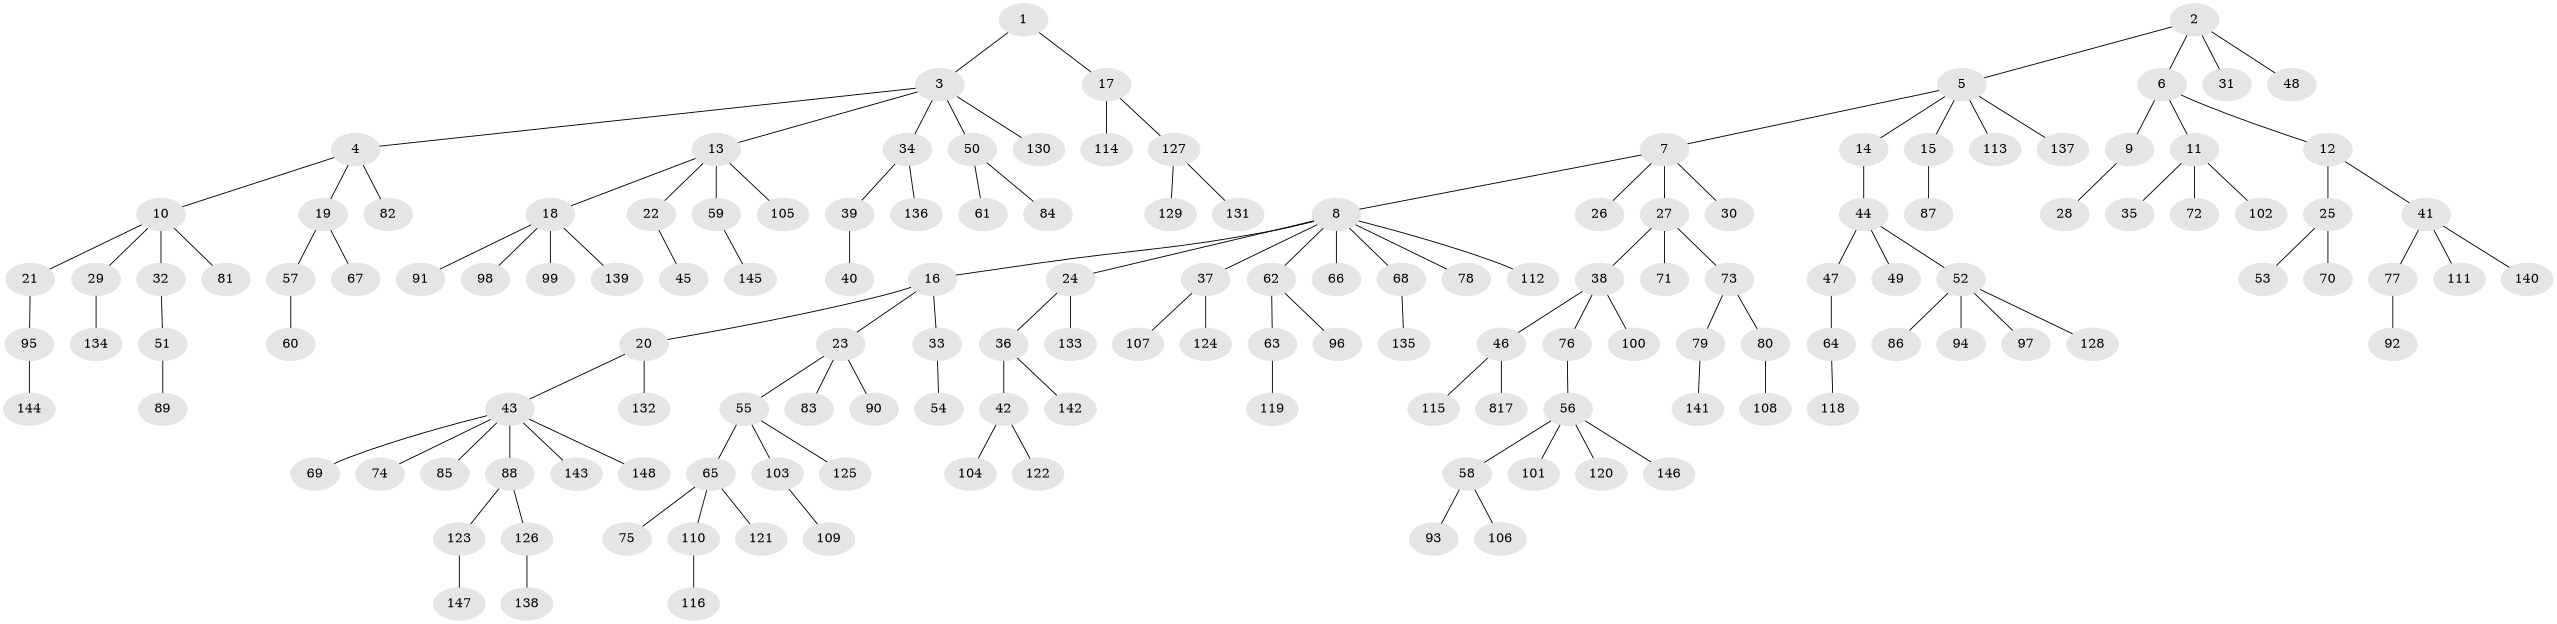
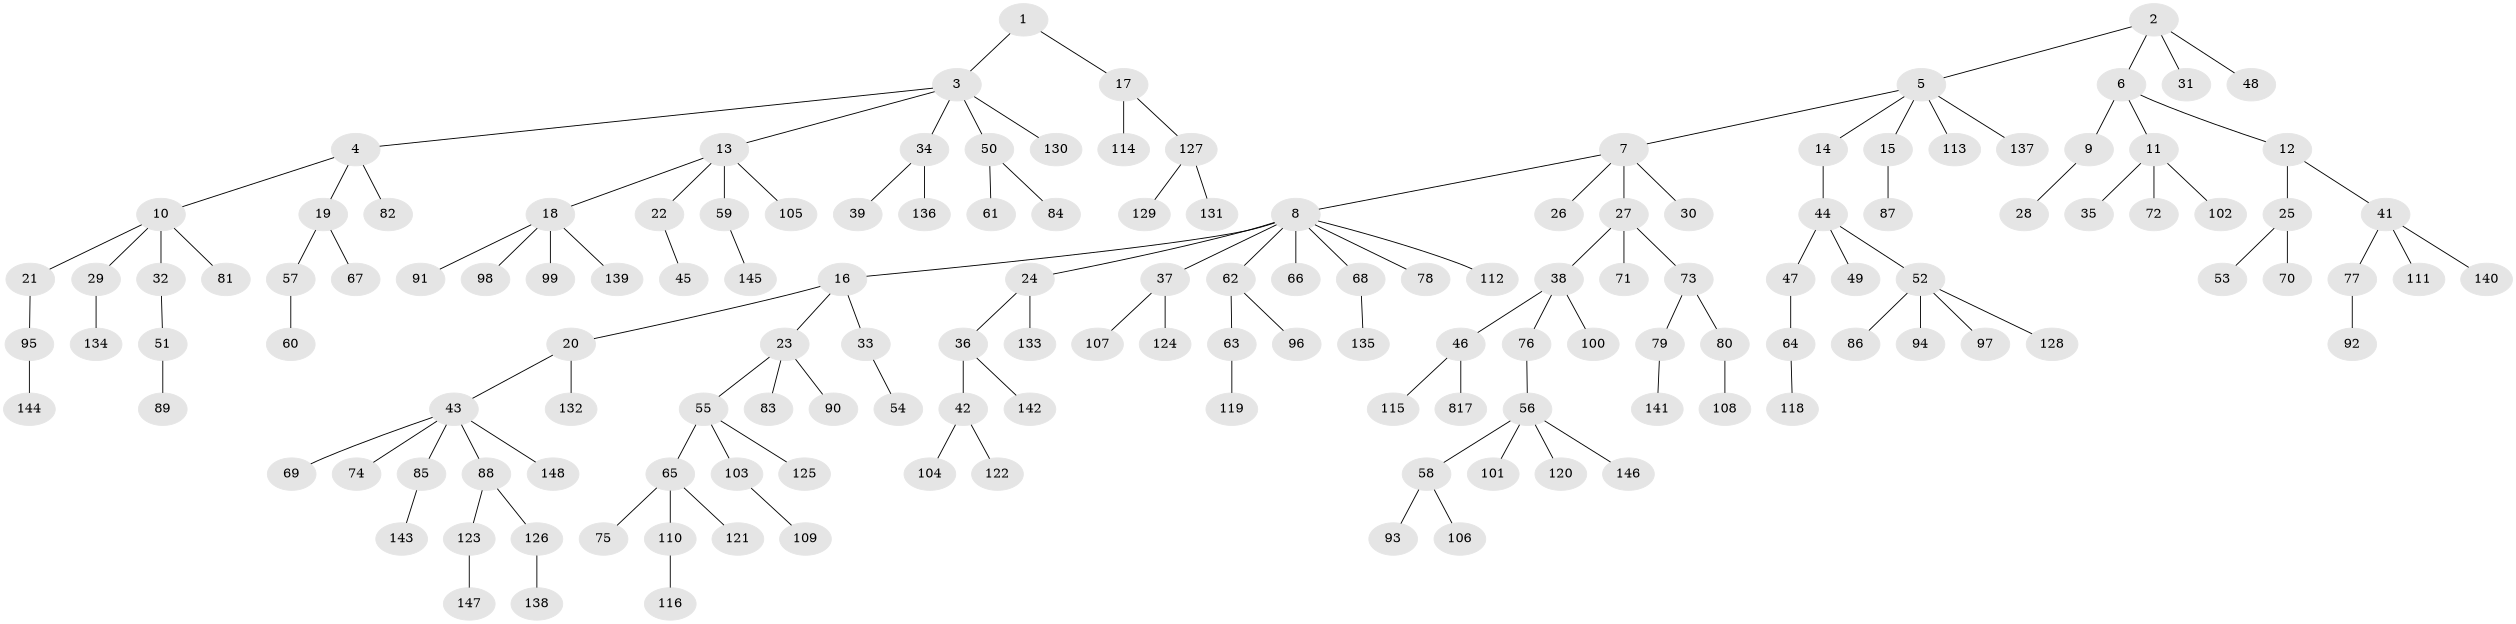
node "40": removed
edge "43" -- "143": now "85" -- "143"
